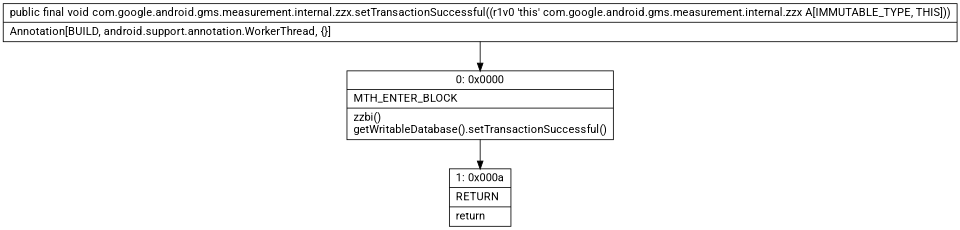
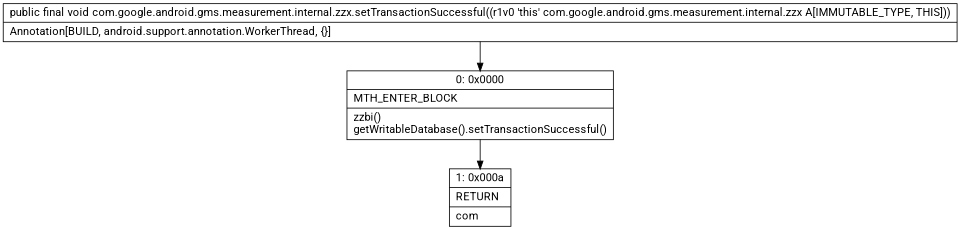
node "1: 0x000a": text "return" -> "com"
